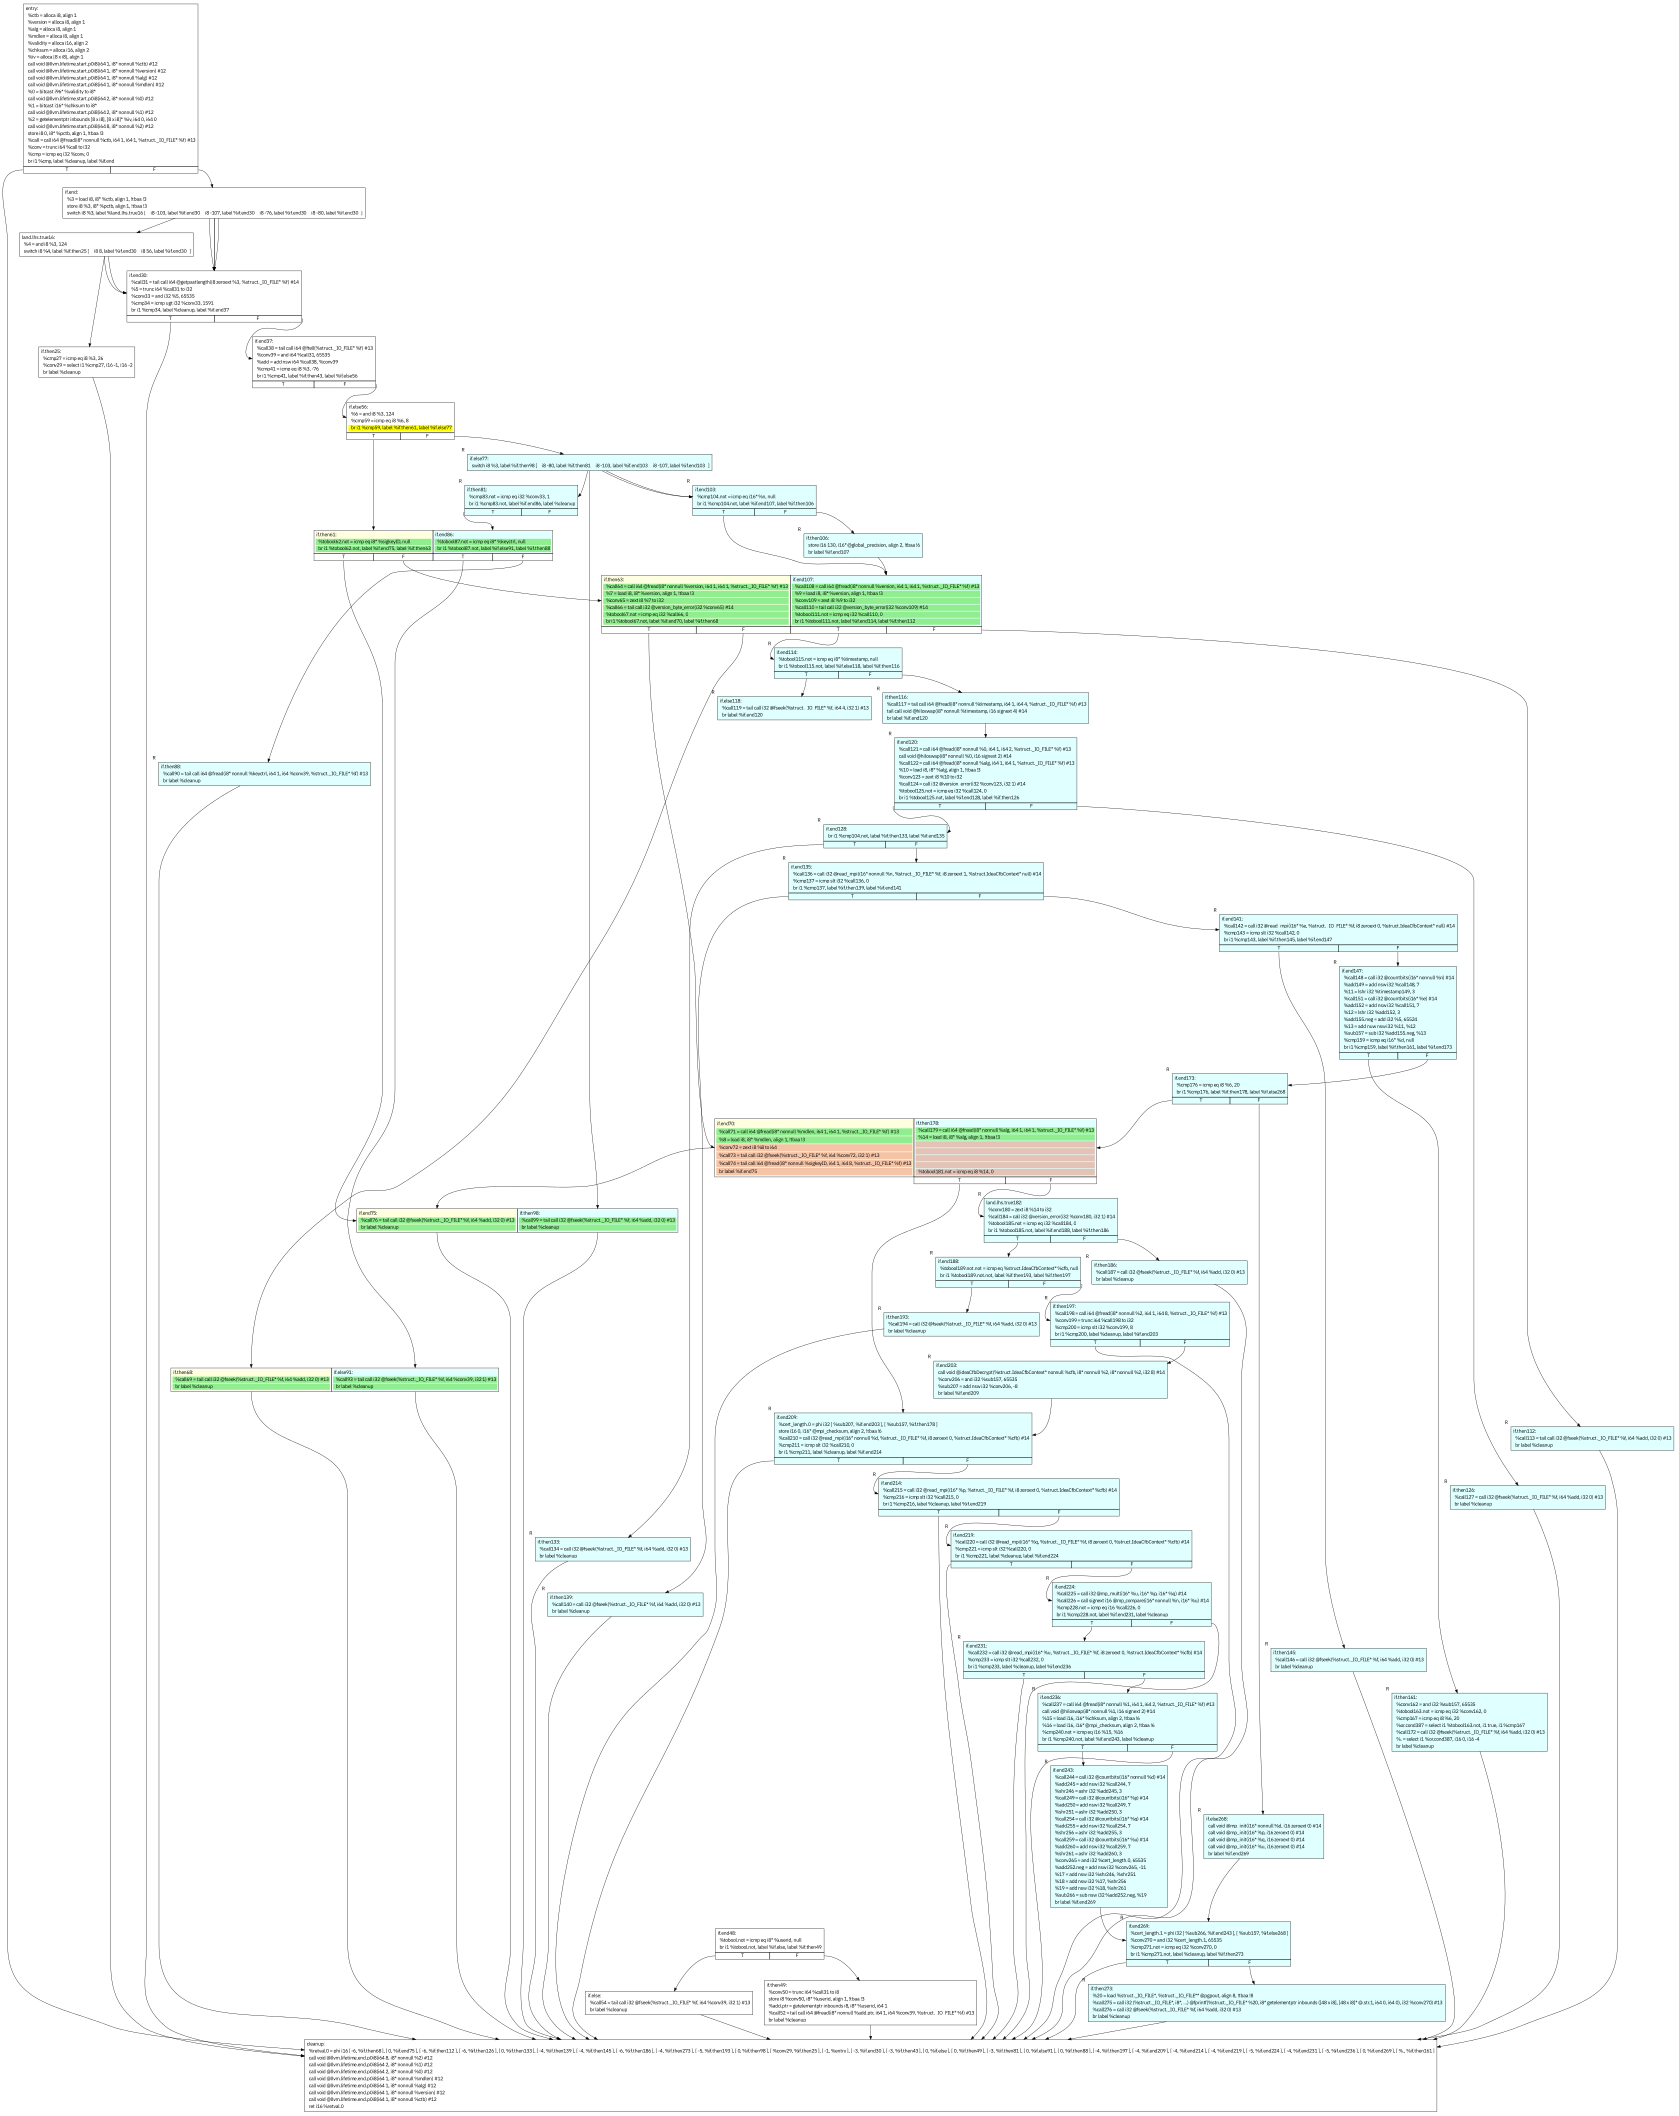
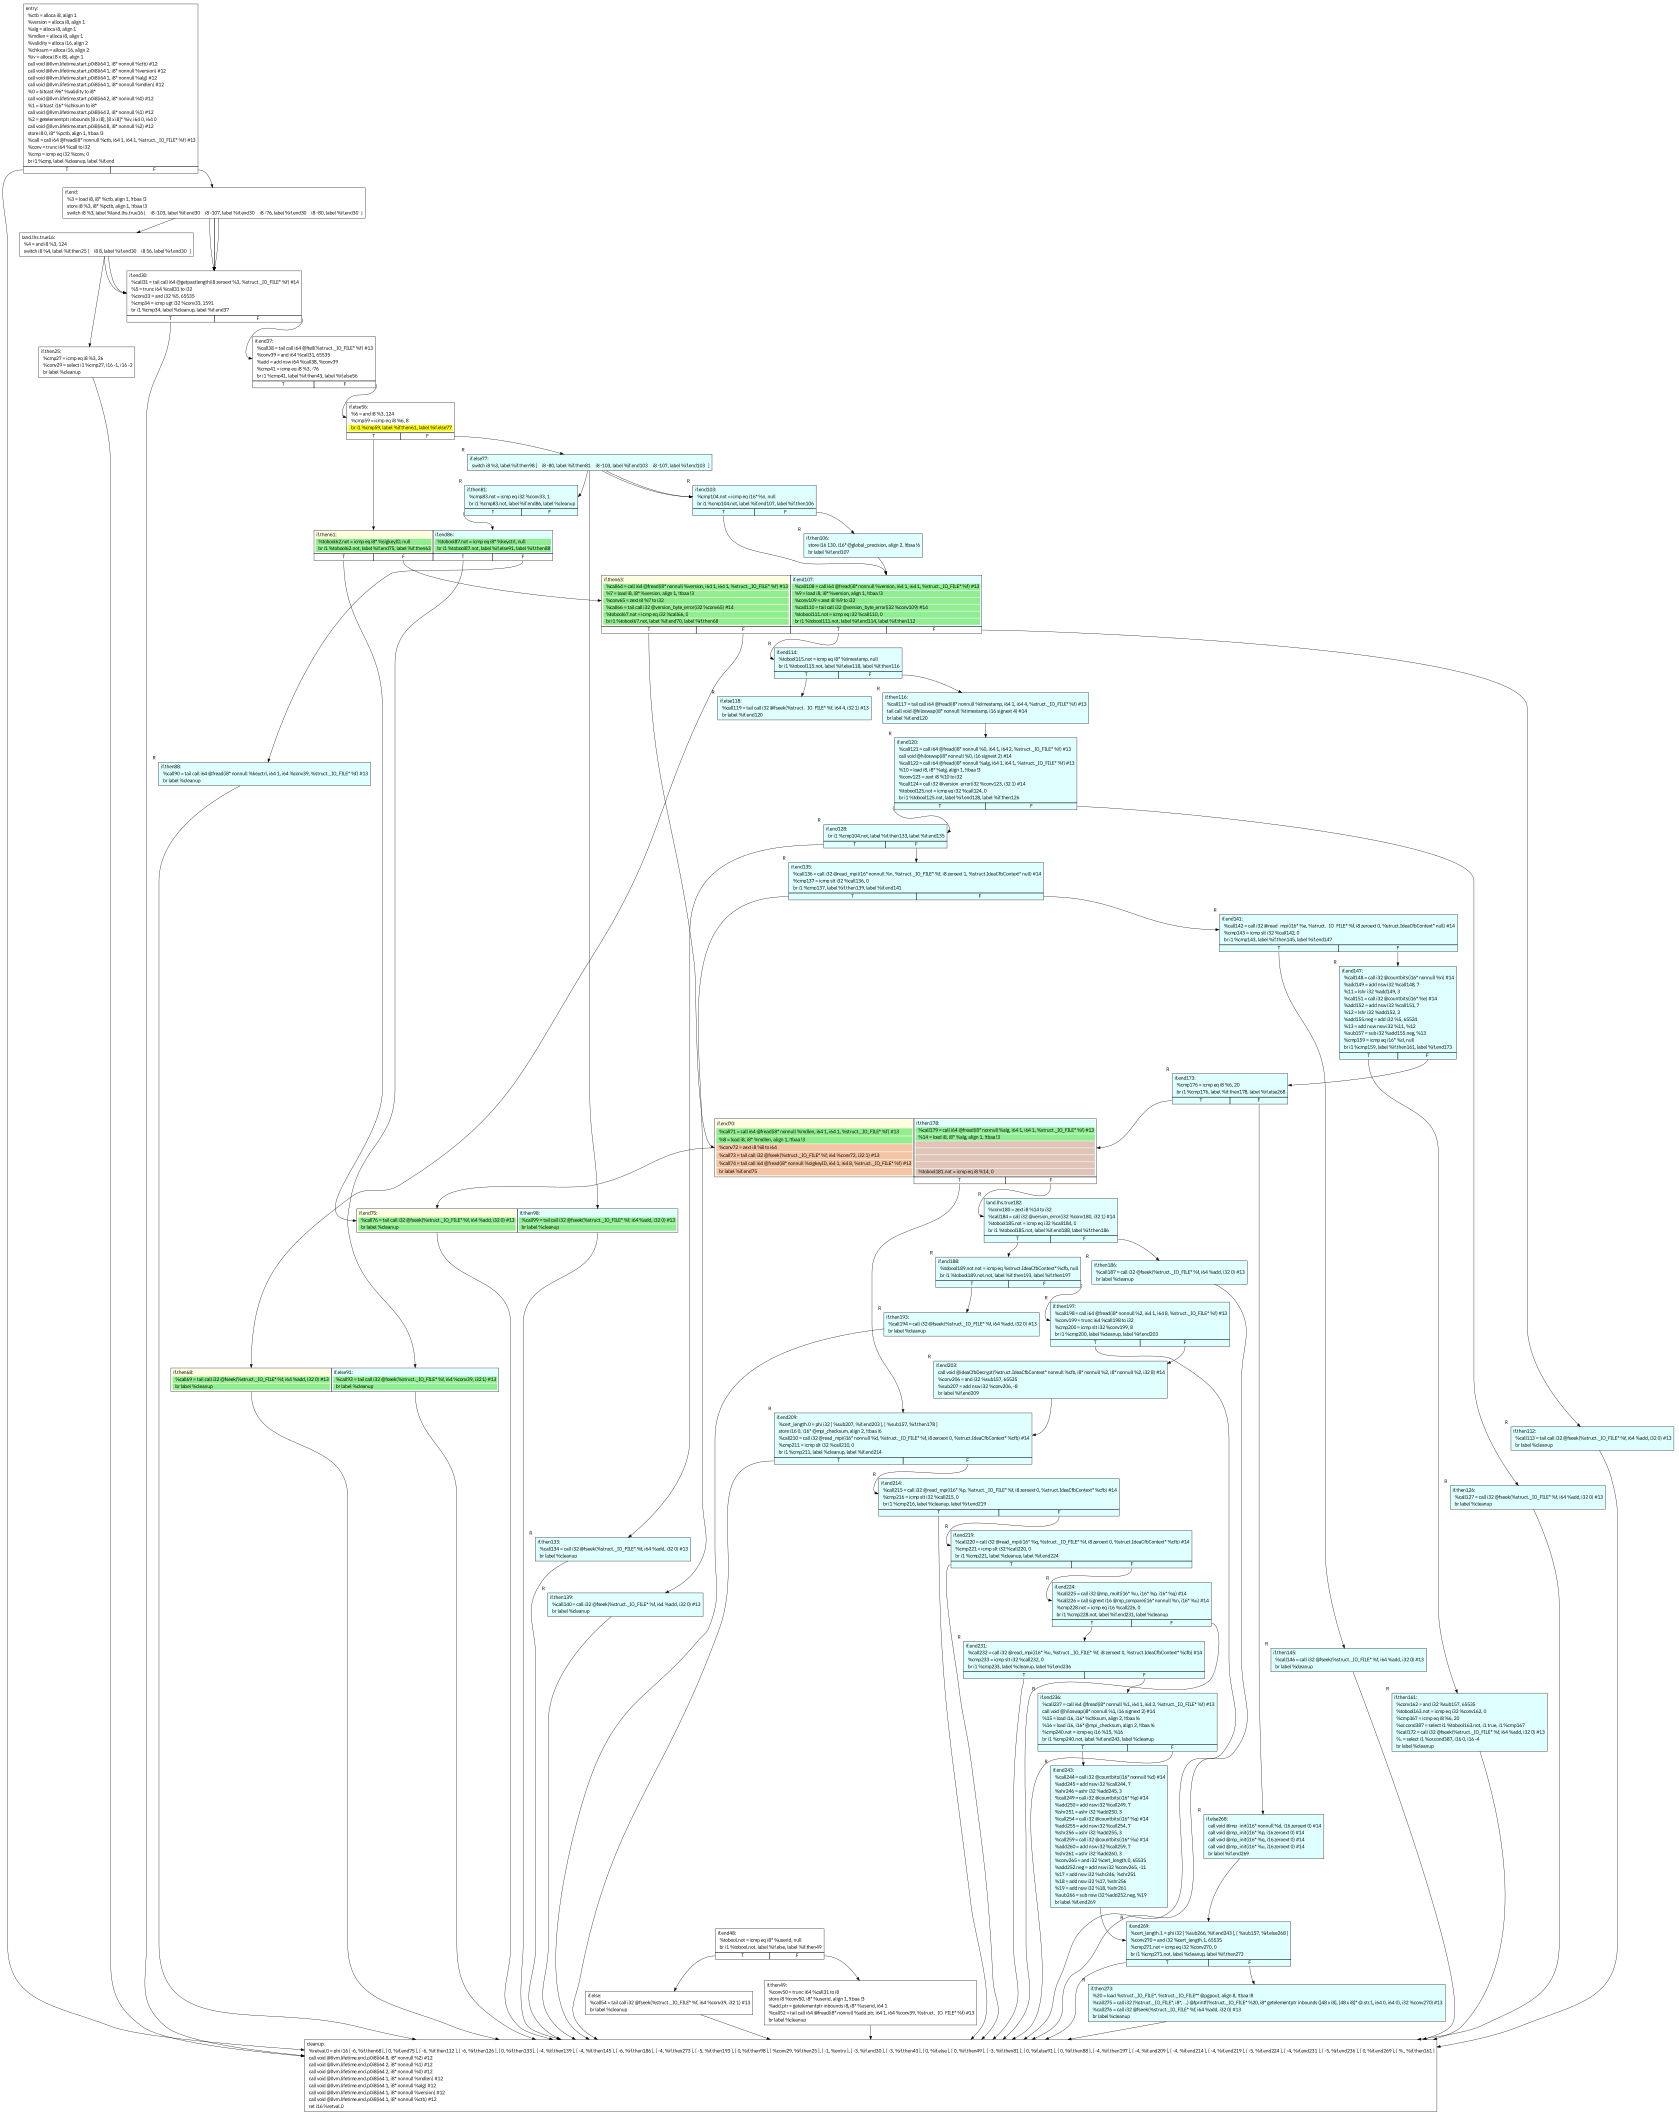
node "if.end147:": text "%11 = lshr i32 %timestamp149, 3" -> "%11 = lshr i32 %add149, 3"
